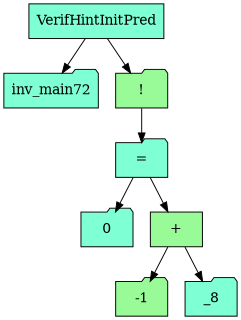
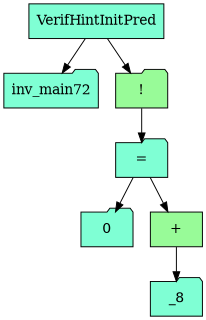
node "-1": removed
